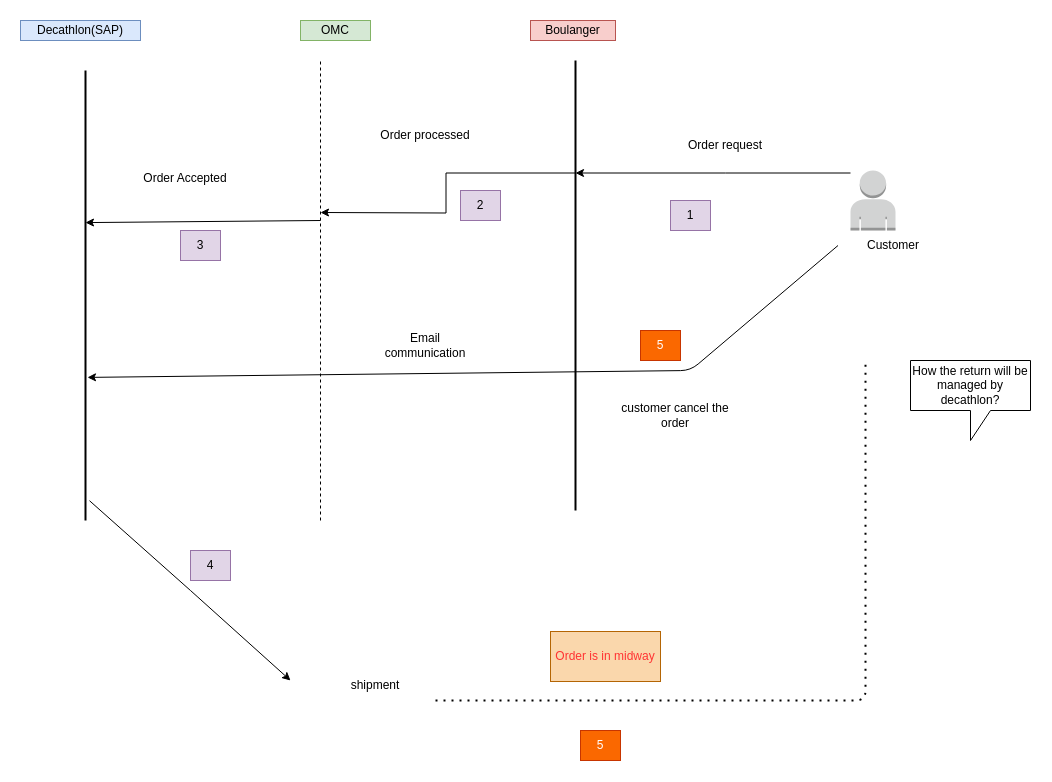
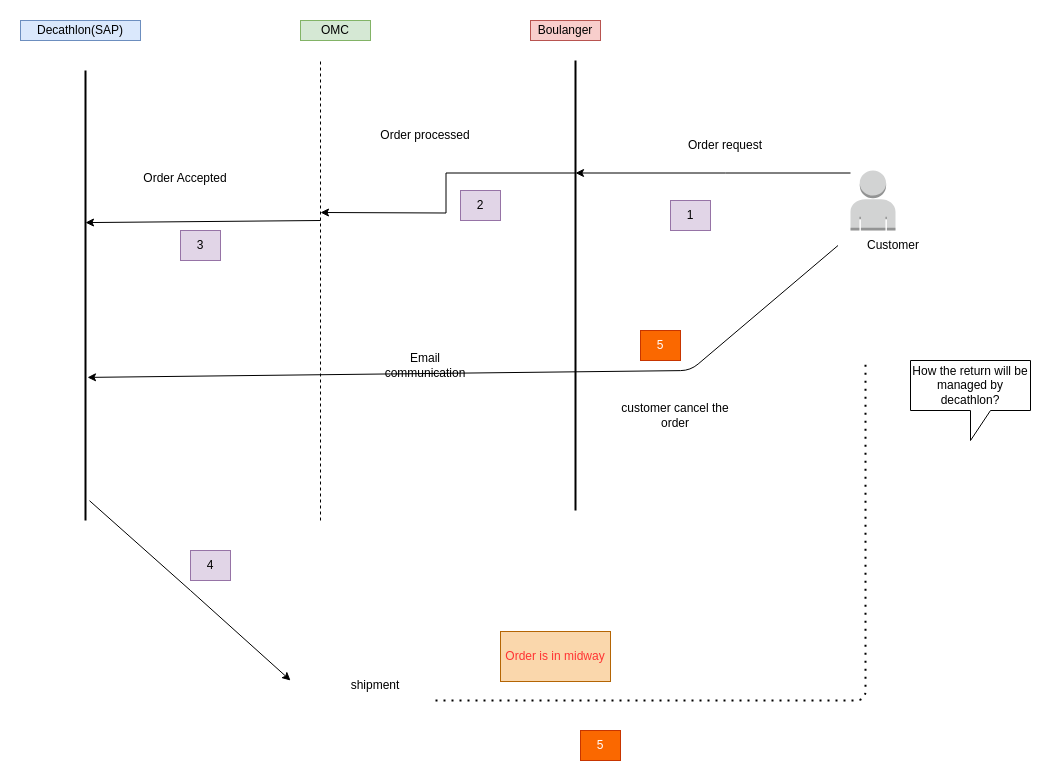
node "Boulanger": size 85x20 -> 70x20
node "Email communication": moved (426, 346) -> (426, 366)
node "Order is in midway": moved (606, 657) -> (556, 657)
